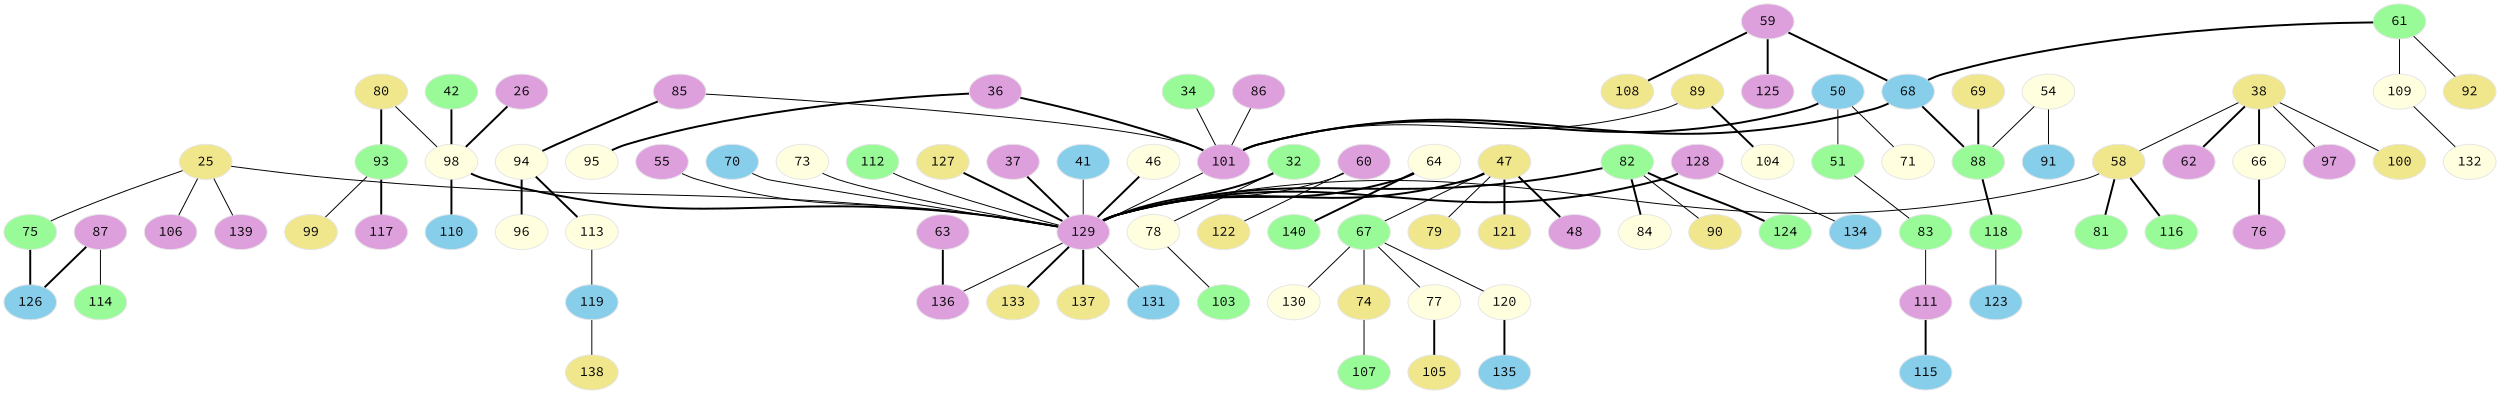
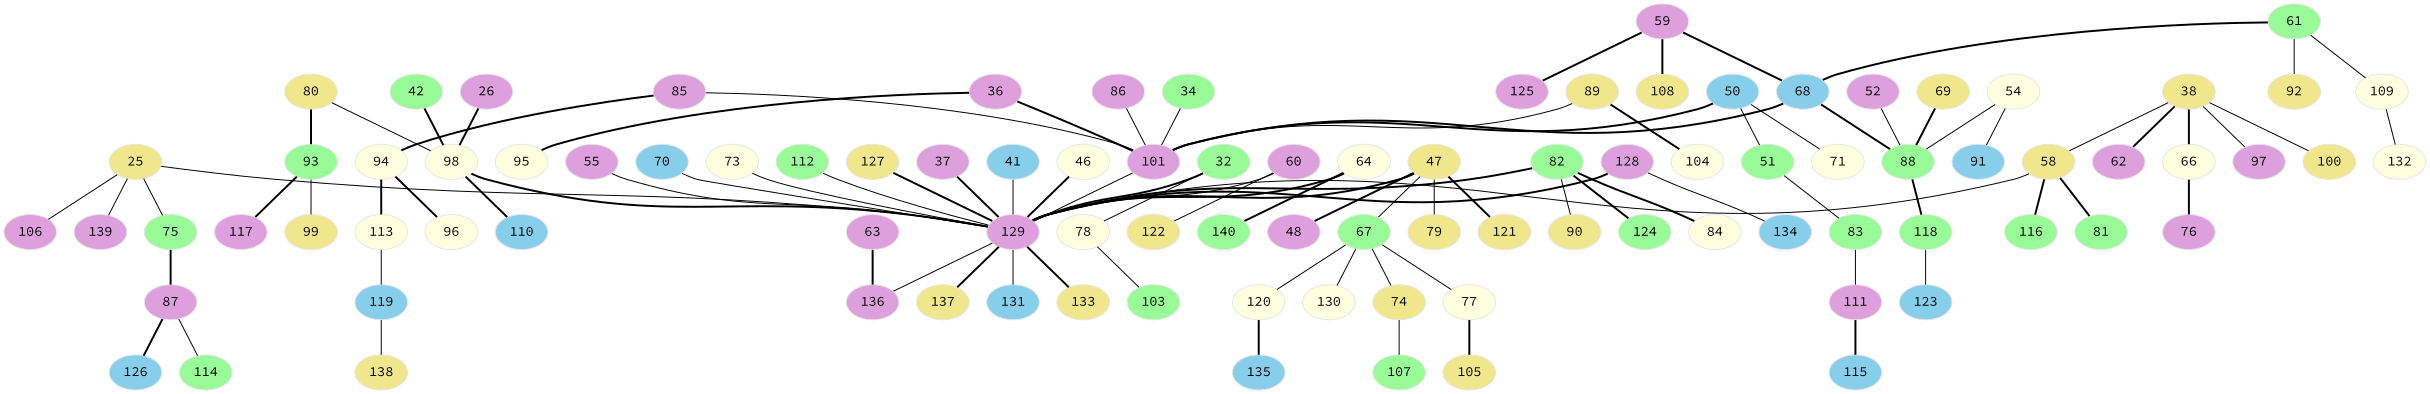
node "52": added
edge "75" -- "126": now "75" -- "87"
